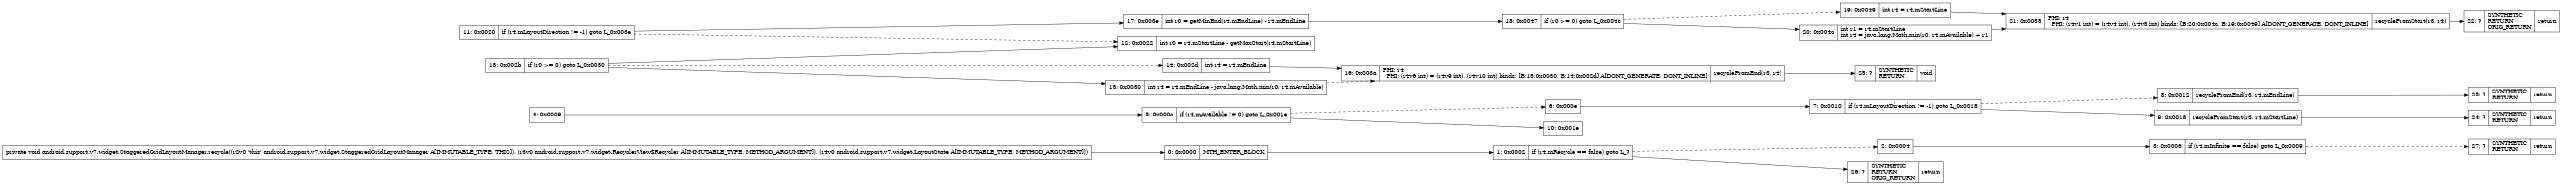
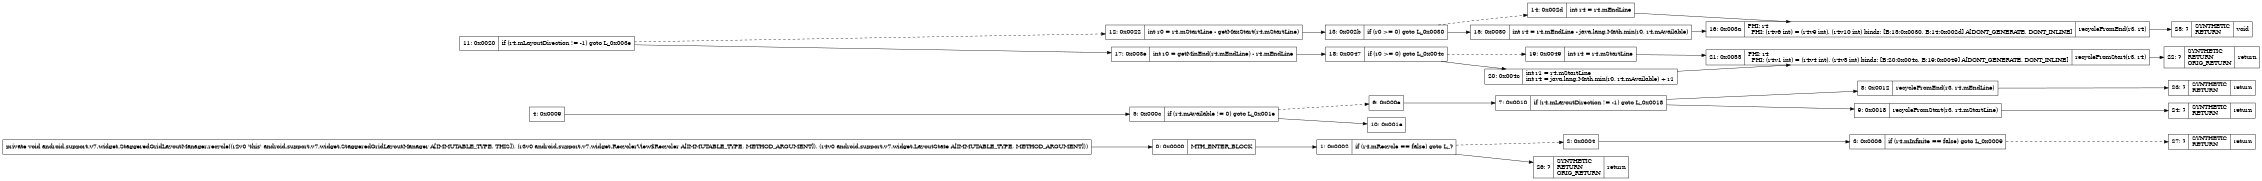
edge "13: 0x002b" -> "12: 0x0022": reversed
edge "15: 0x0030" -> "16: 0x003a": style dashed -> solid
edge "7: 0x0010" -> "8: 0x0012": style dashed -> solid
